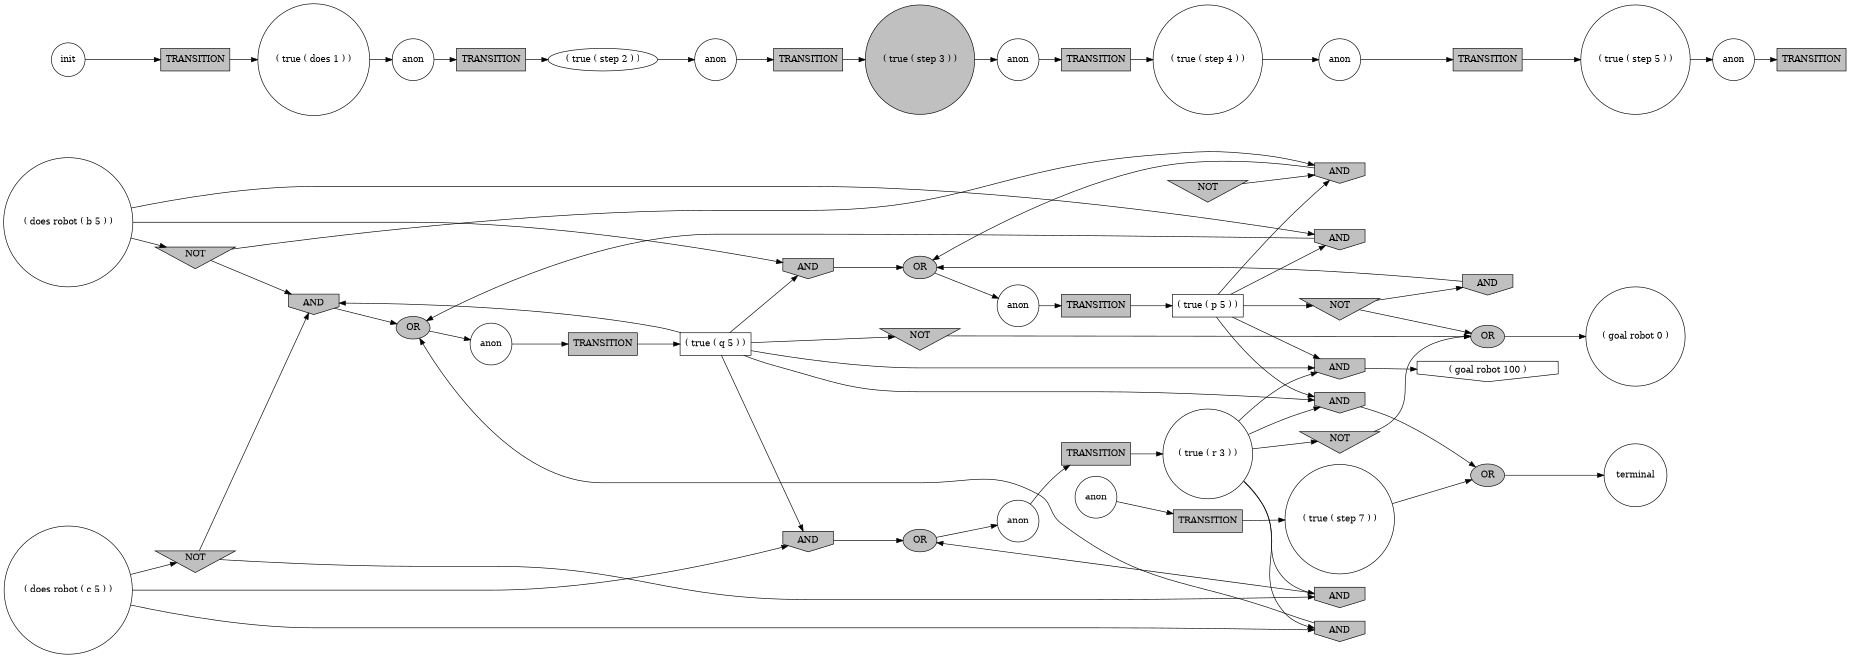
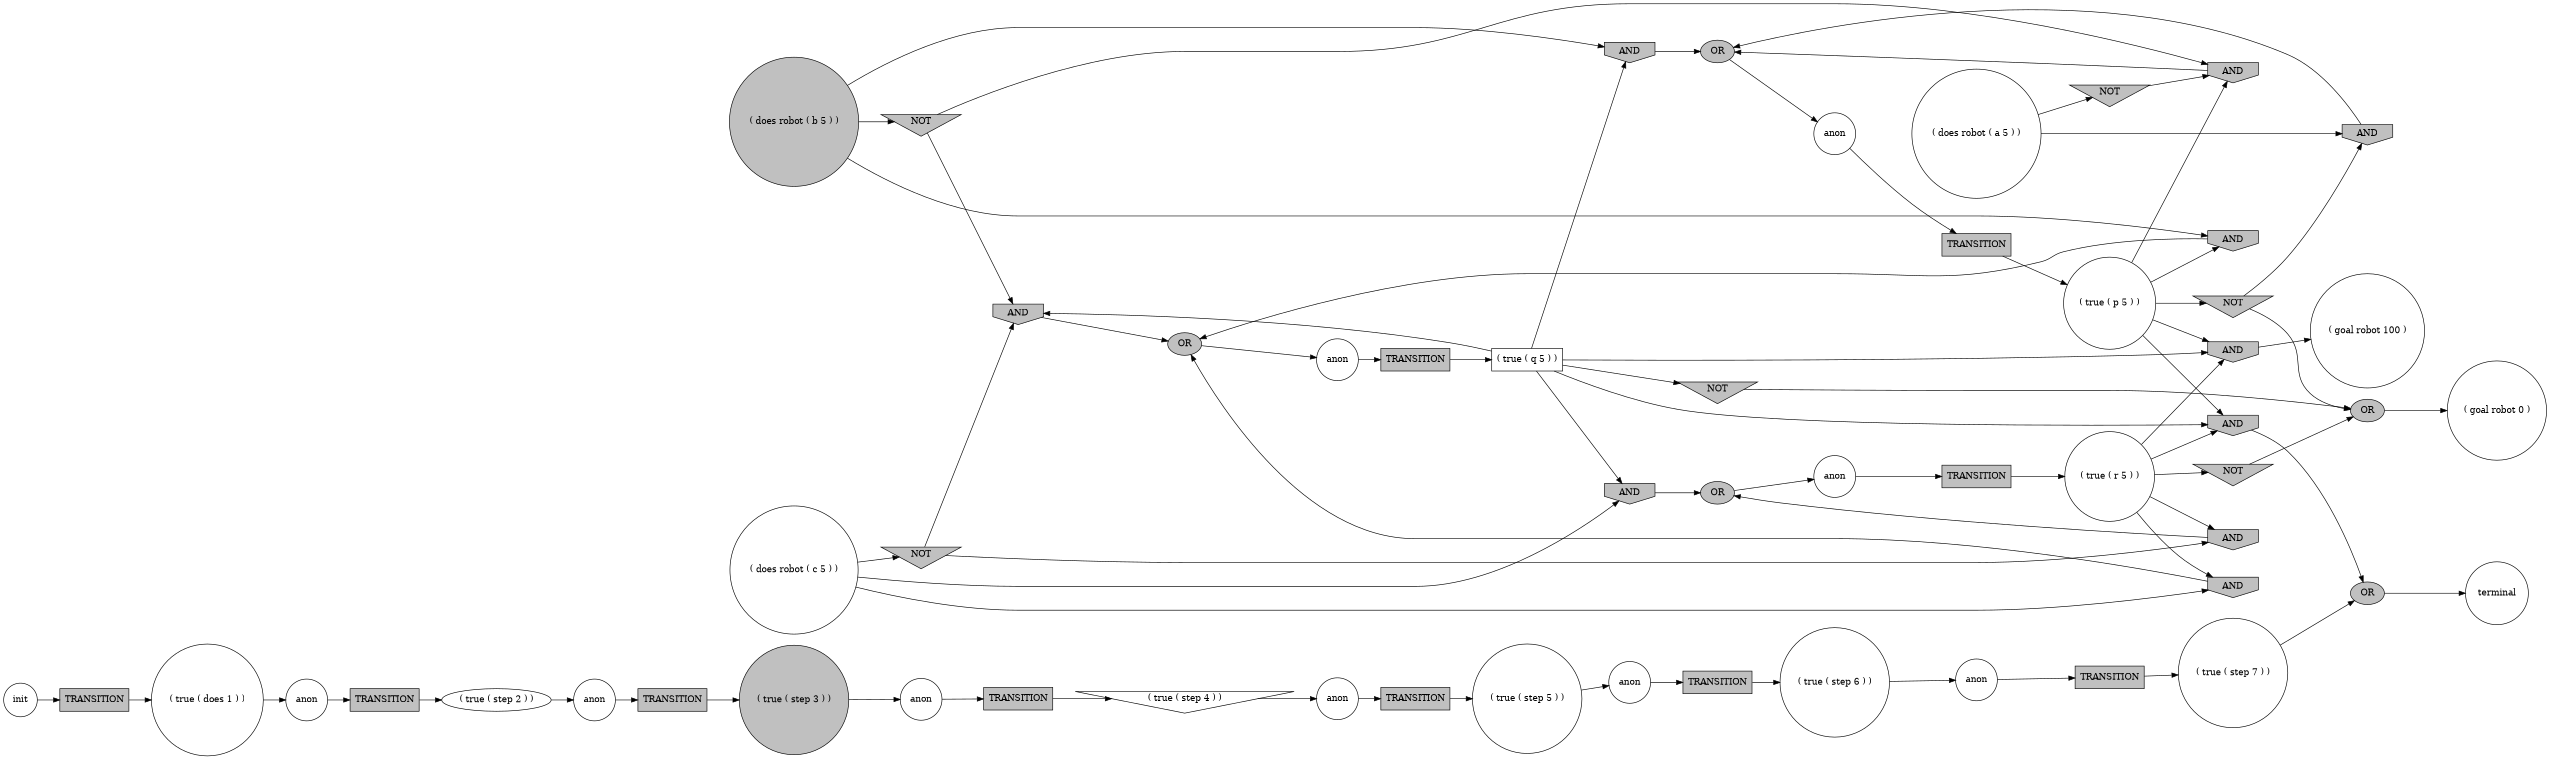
node "( true ( step 4 ) )": shape circle -> invtriangle
node "( does robot ( a 5 ) )": added
node "( does robot ( b 5 ) )": fillcolor white -> grey
node "( true ( p 5 ) )": shape box -> circle
node "( goal robot 100 )": shape invhouse -> circle
node "( true ( r 3 ) )": label "( true ( r 3 ) )" -> "( true ( r 5 ) )"
node "( true ( step 6 ) )": added
